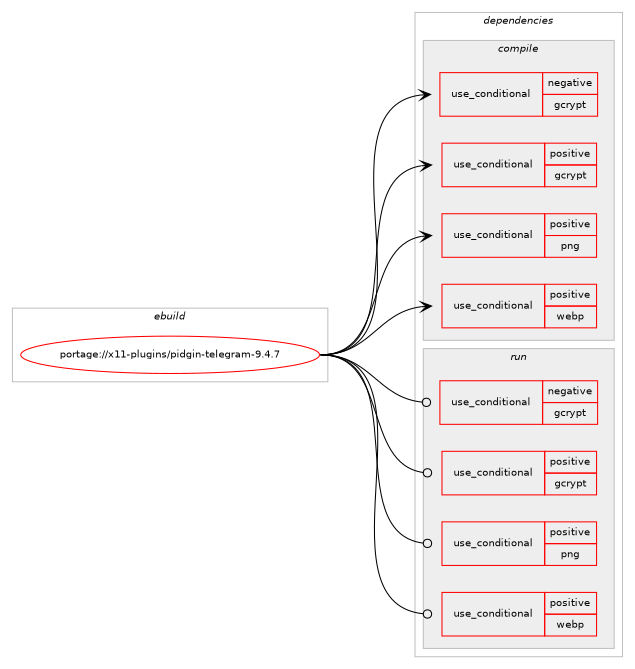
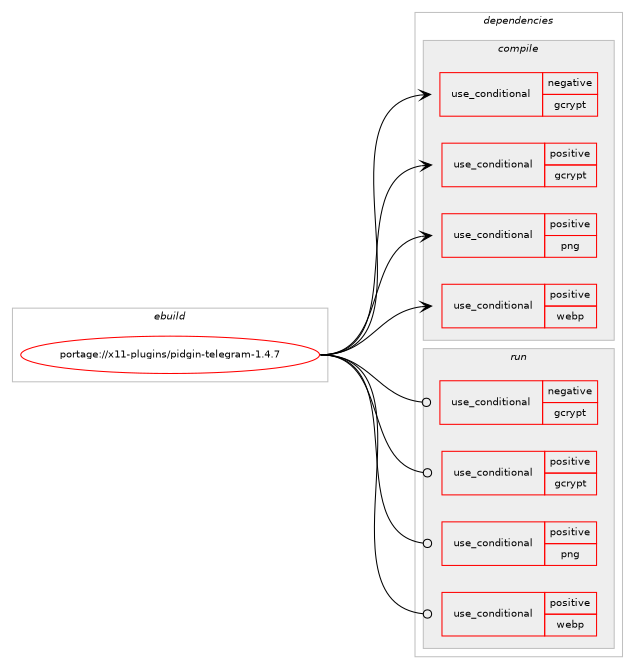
node "portage://x11-plugins/pidgin-telegram-9.4.7": label "portage://x11-plugins/pidgin-telegram-9.4.7" -> "portage://x11-plugins/pidgin-telegram-1.4.7"
